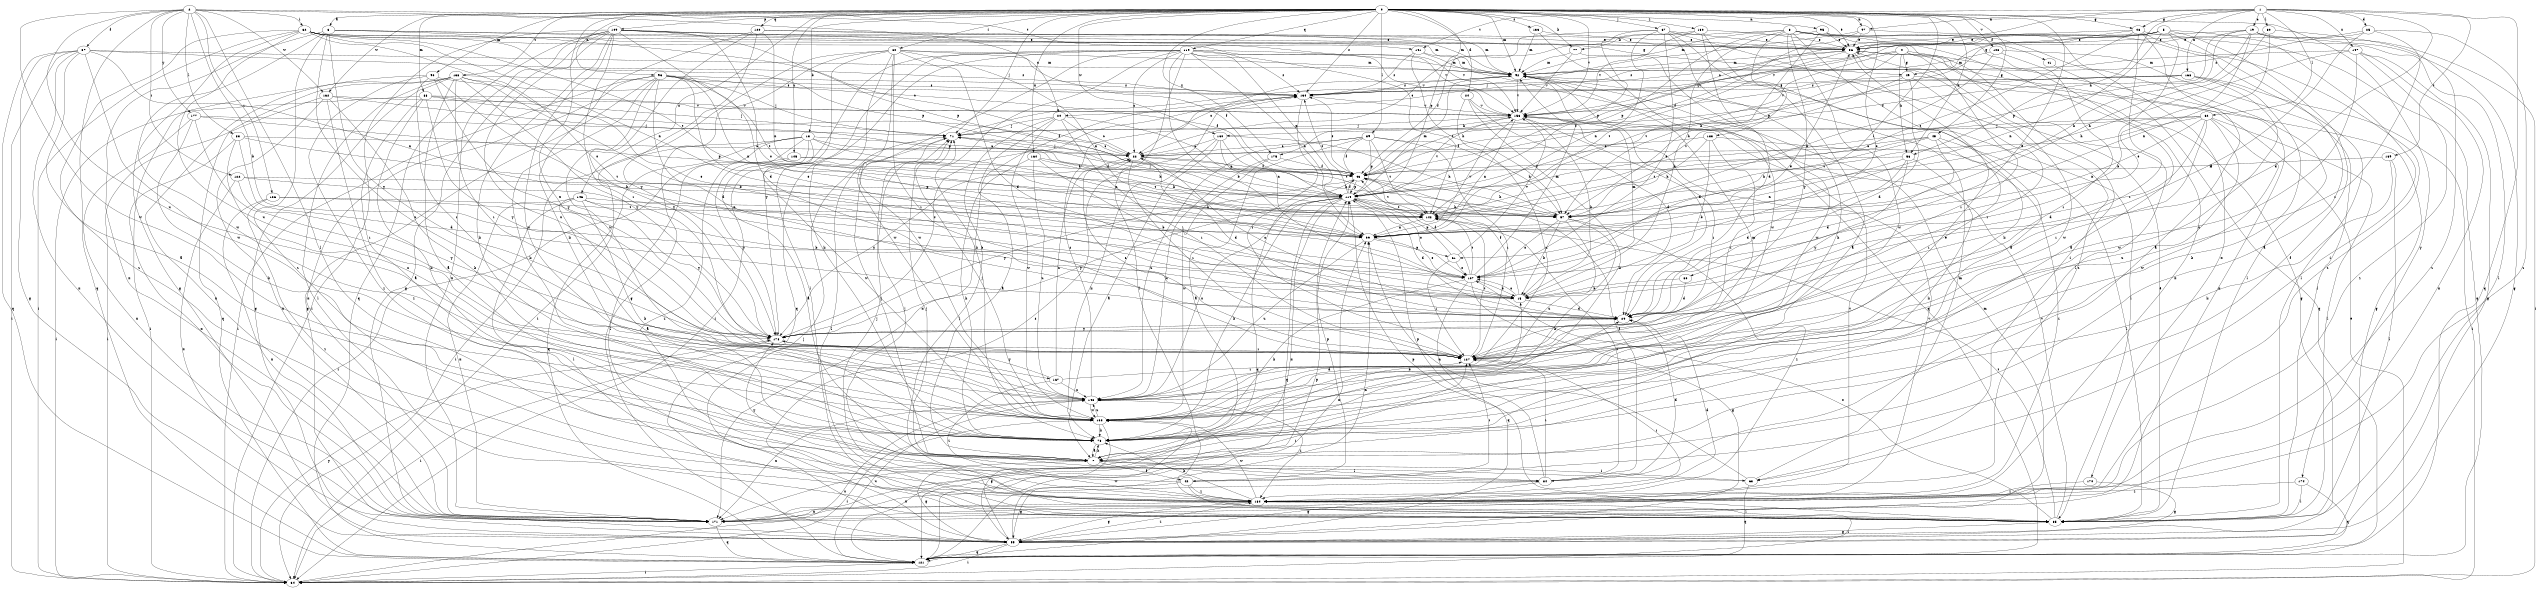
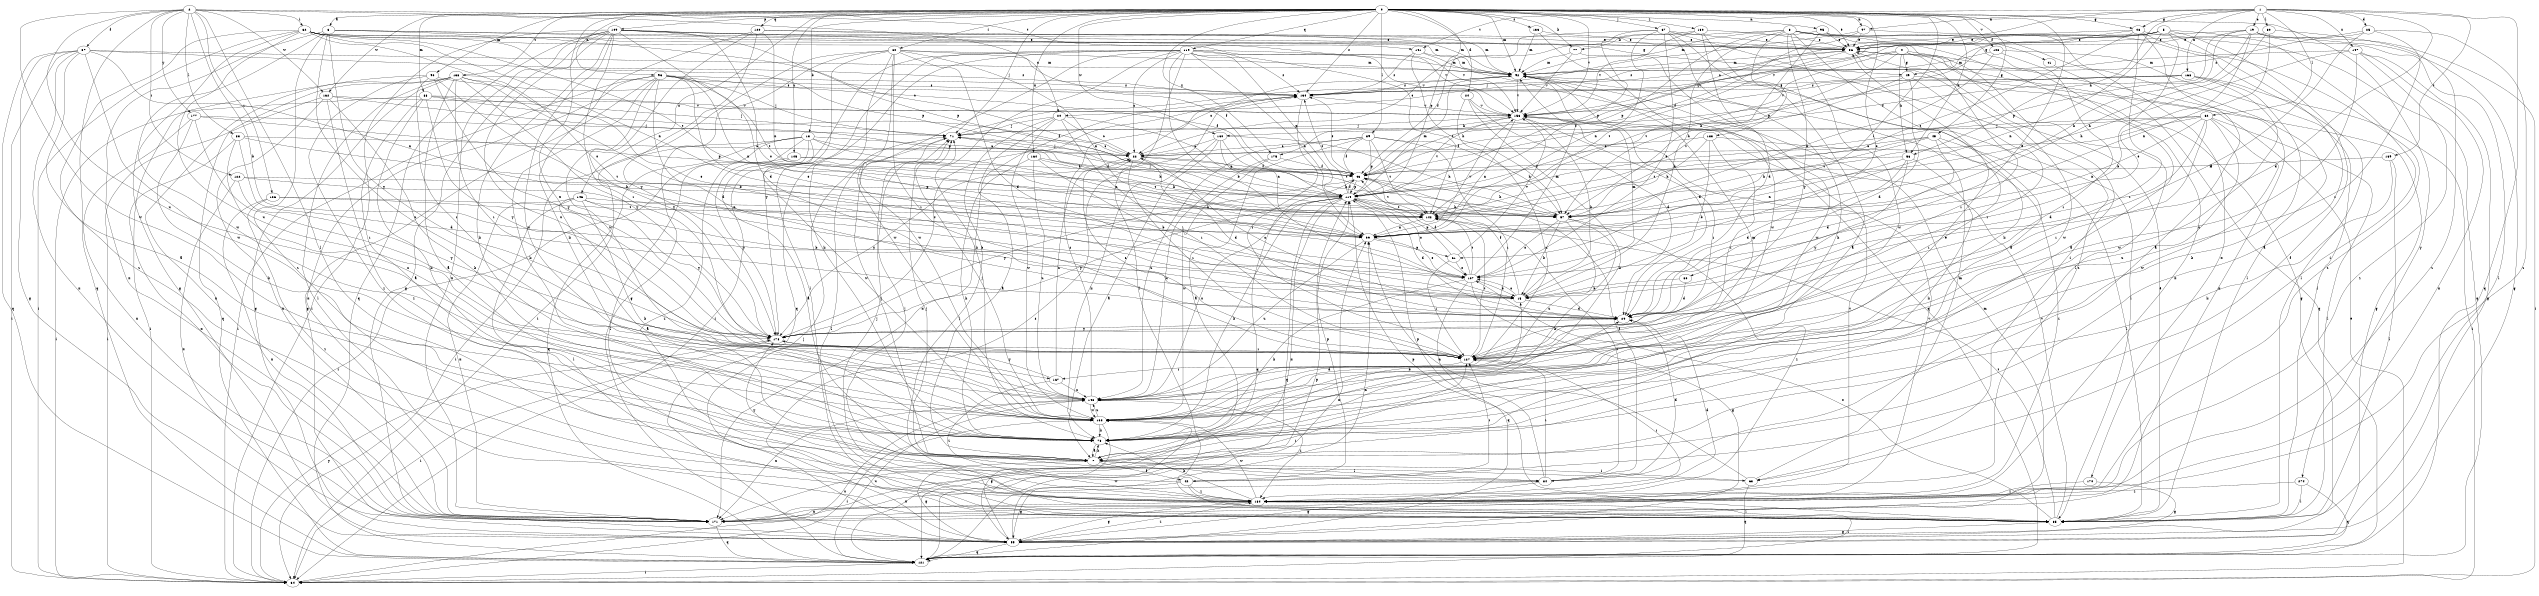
edge "107" -> "36": removed, label "e"
edge "167" -> "127": reversed
node "174": label "174" -> "274"
edge "55" -> "64": removed, label "i"
